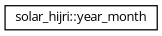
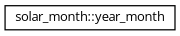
node "solar_hijri::year_month": label "solar_hijri::year_month" -> "solar_month::year_month"
